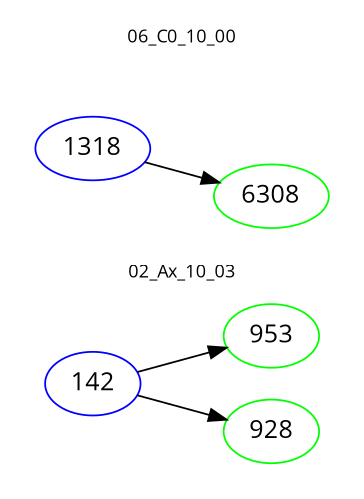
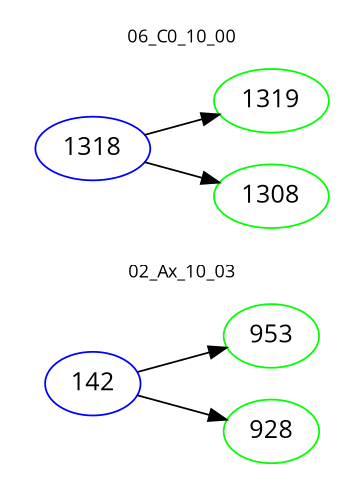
node "1319": added
node "6308": label "6308" -> "1308"
